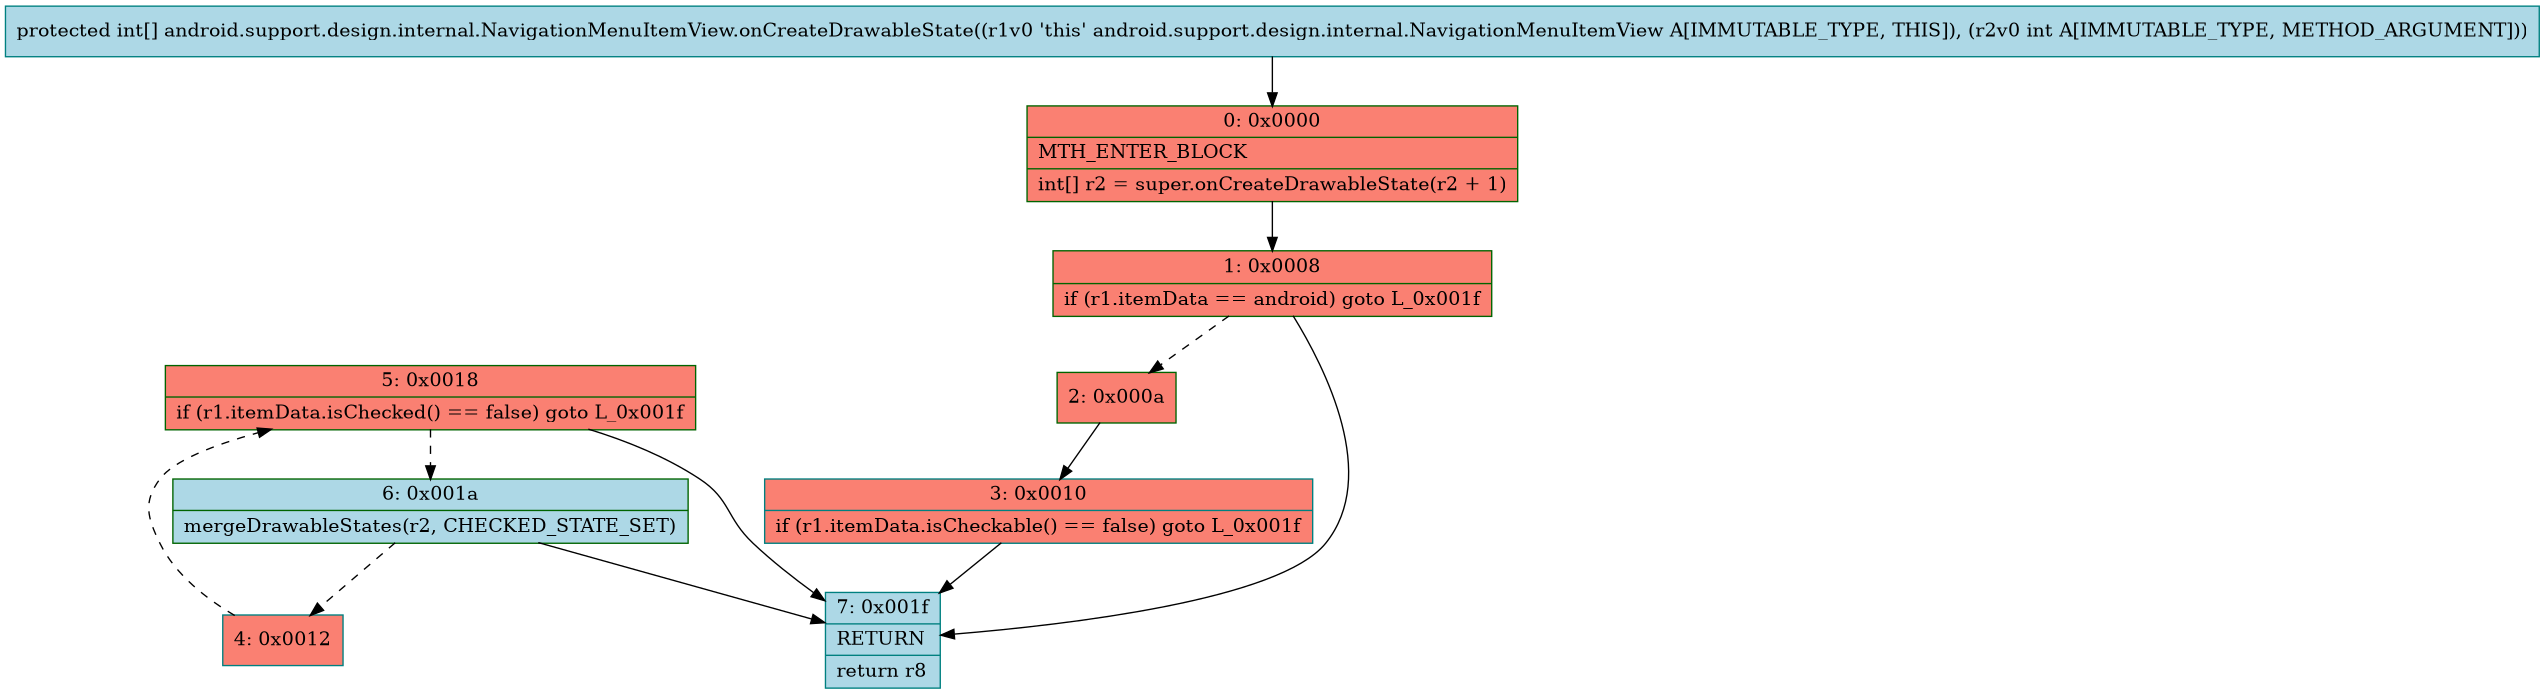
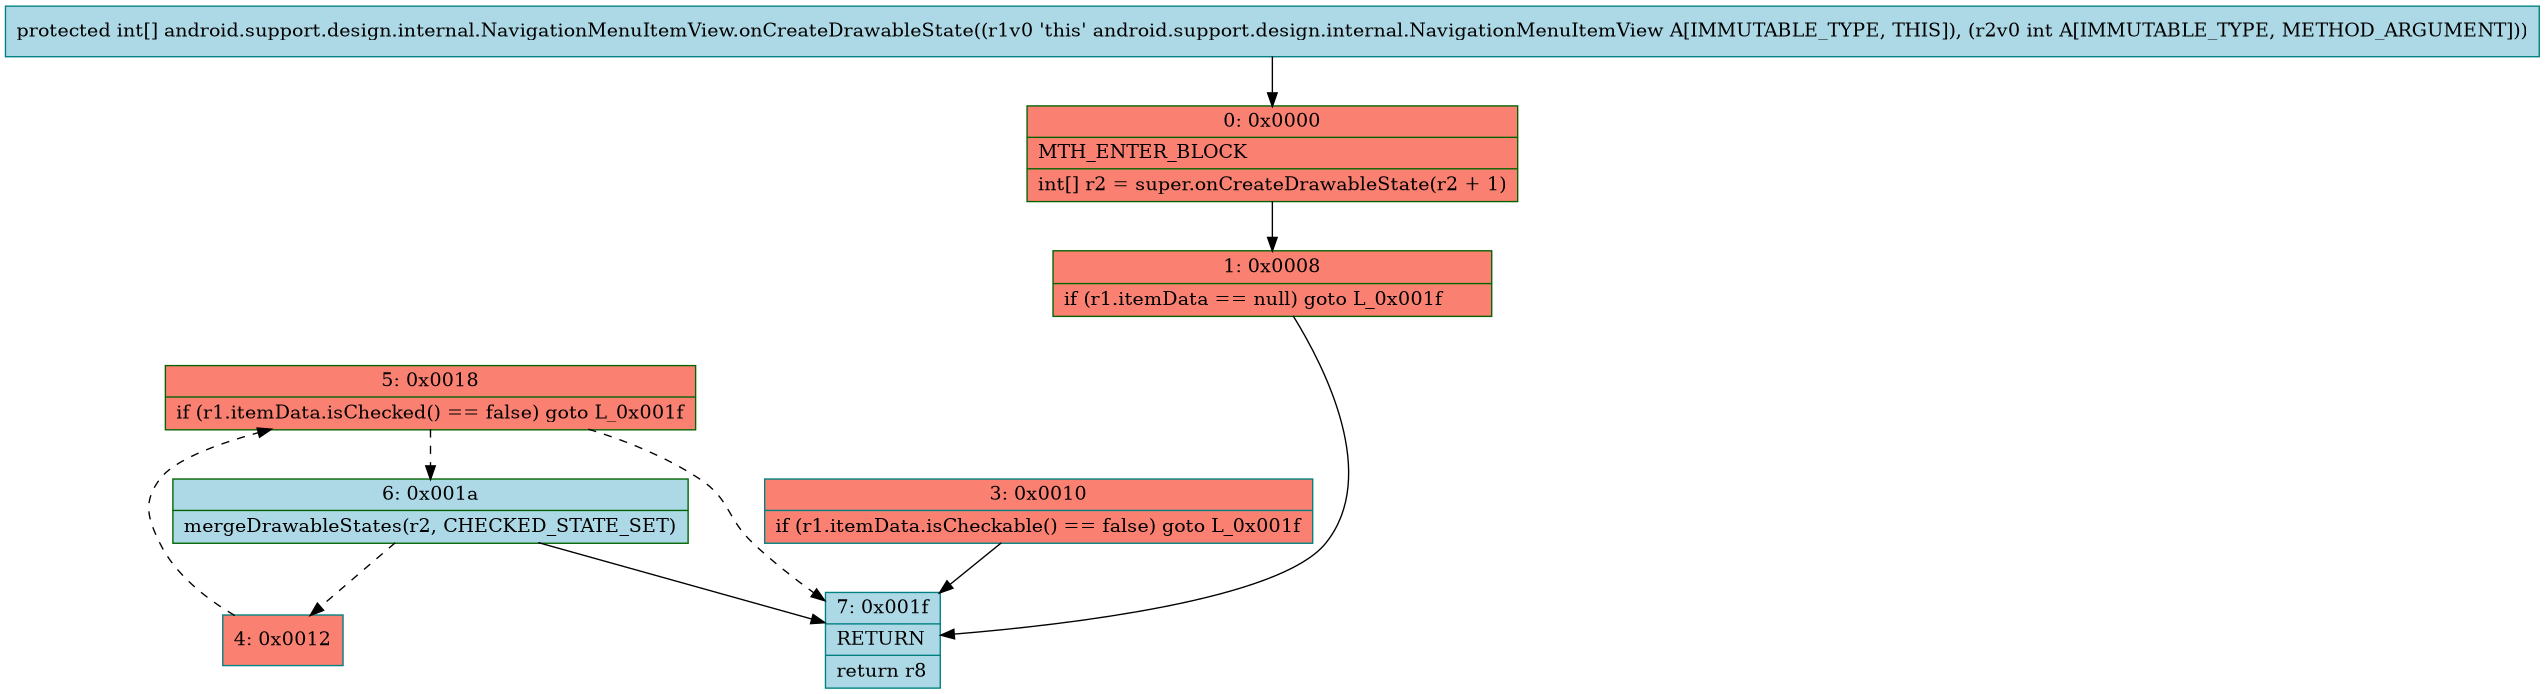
node "1: 0x0008": text "if (r1.itemData == android) goto L_0x001f" -> "if (r1.itemData == null) goto L_0x001f"
node "2: 0x000a": removed
edge "5: 0x0018" -> "7: 0x001f": style solid -> dashed
